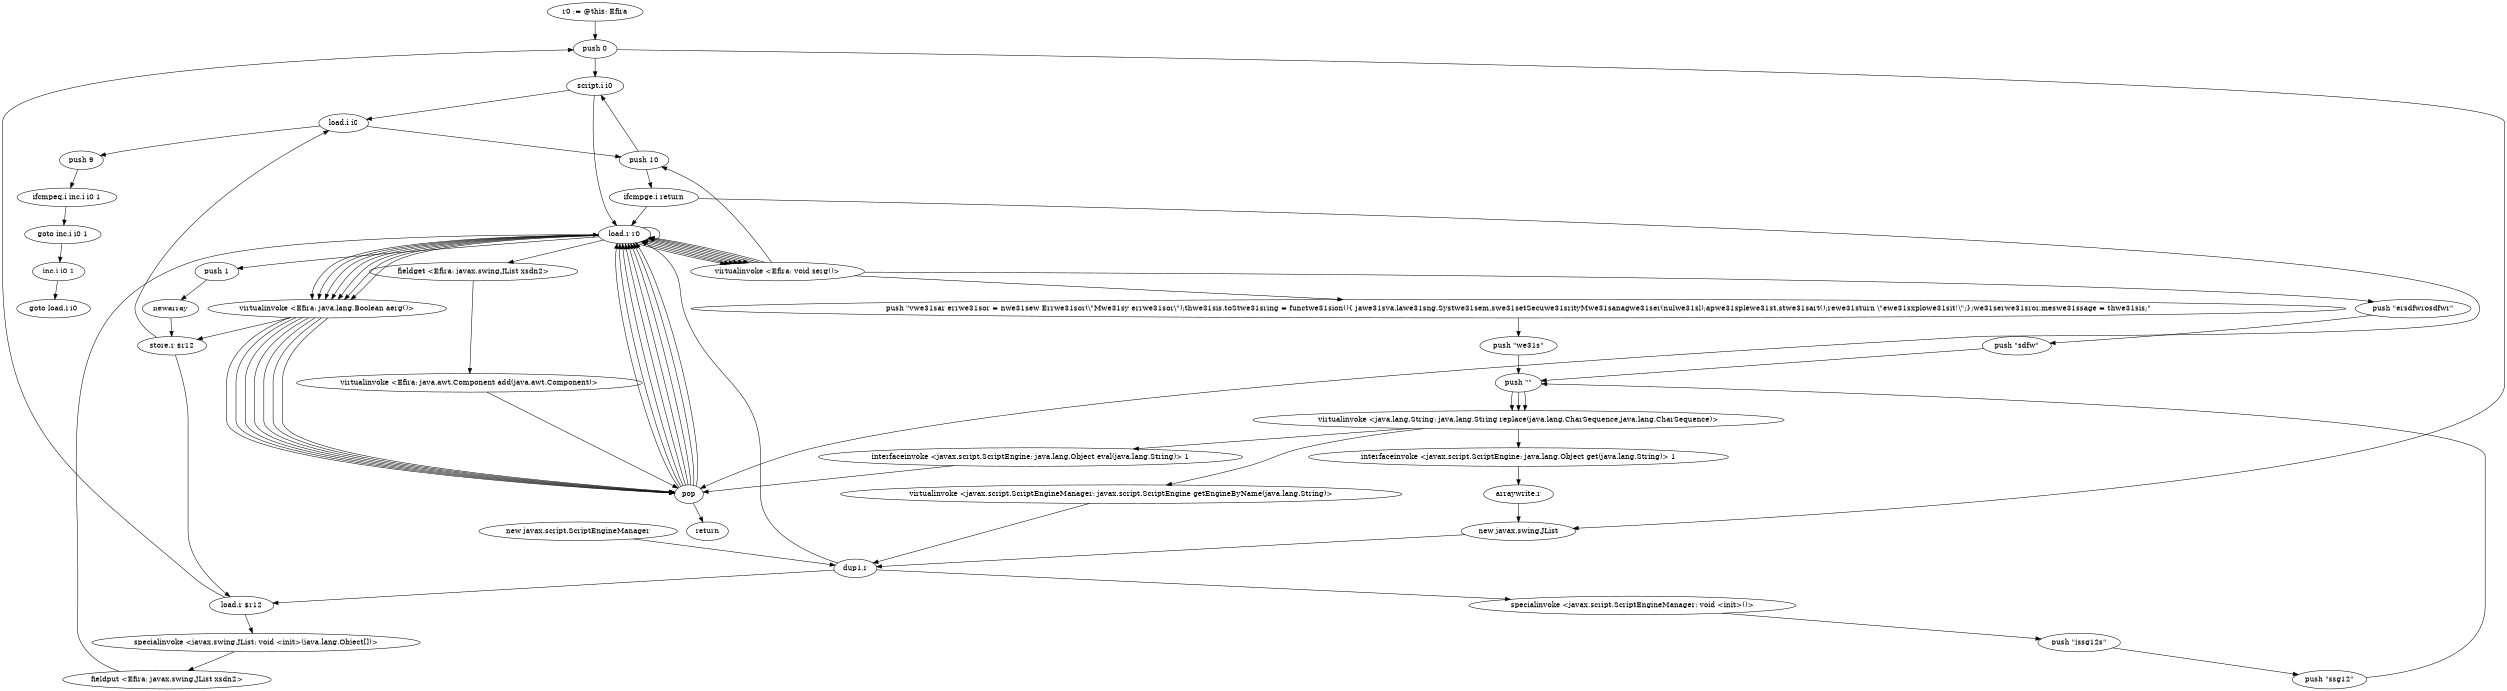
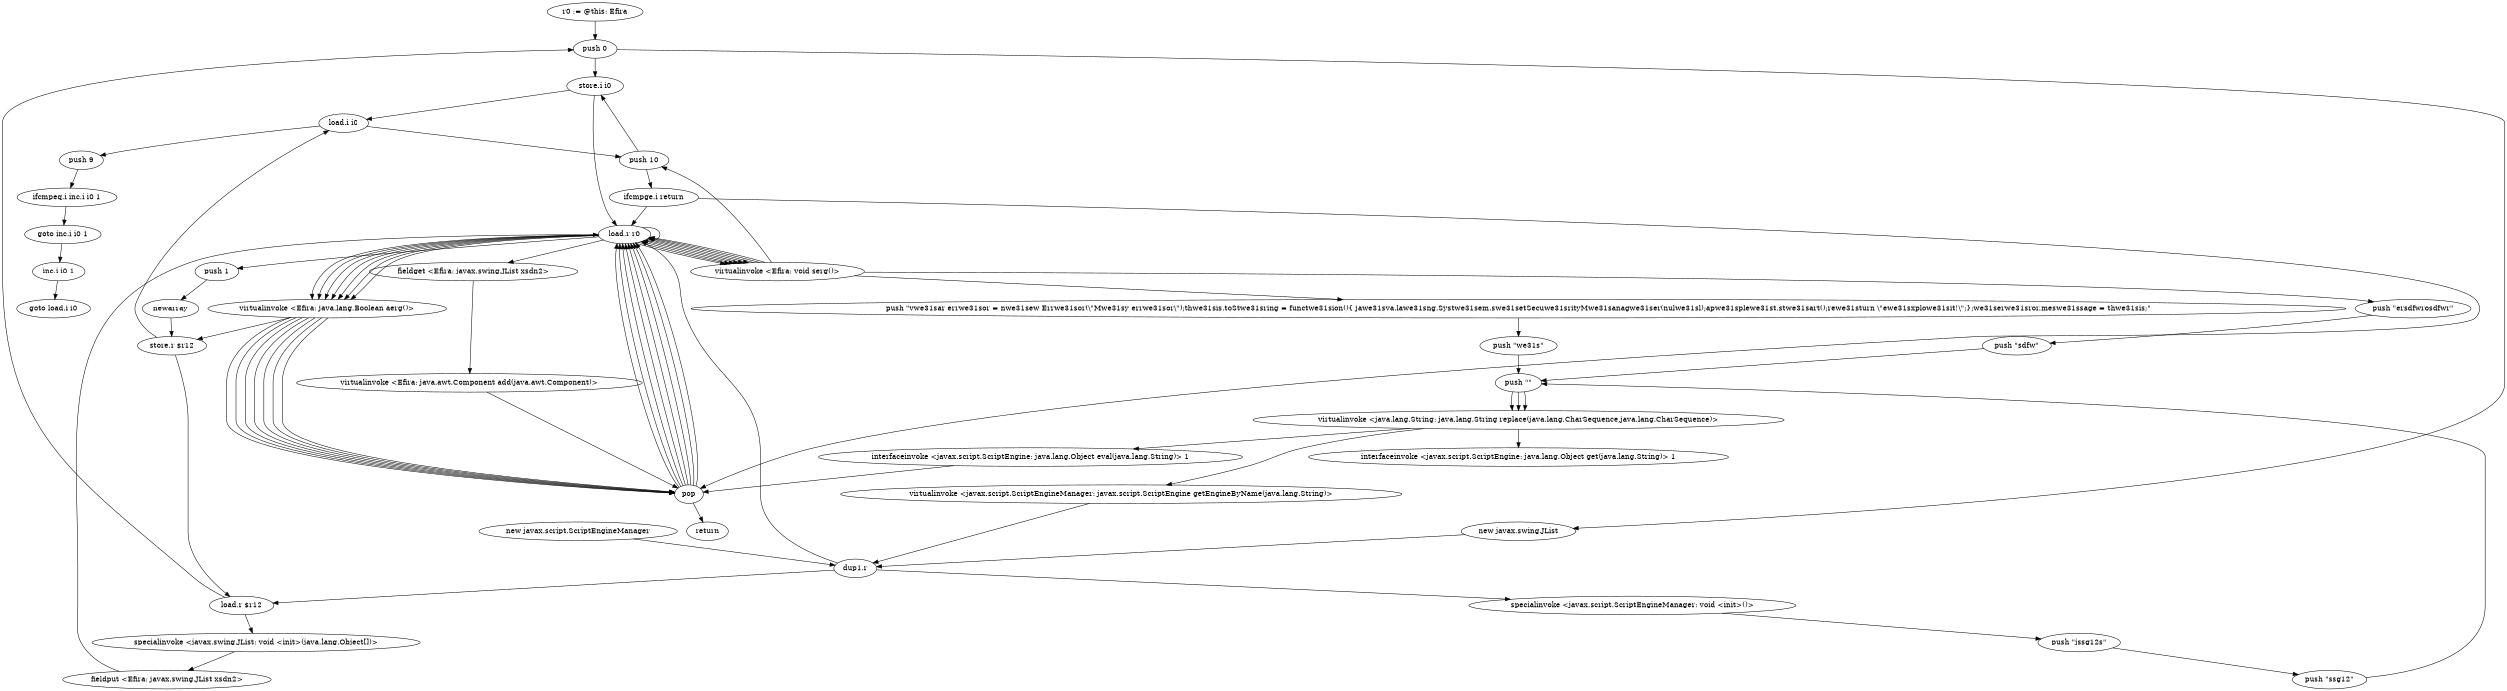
node "script.i i0": label "script.i i0" -> "store.i i0"
node "arraywrite.r": removed
